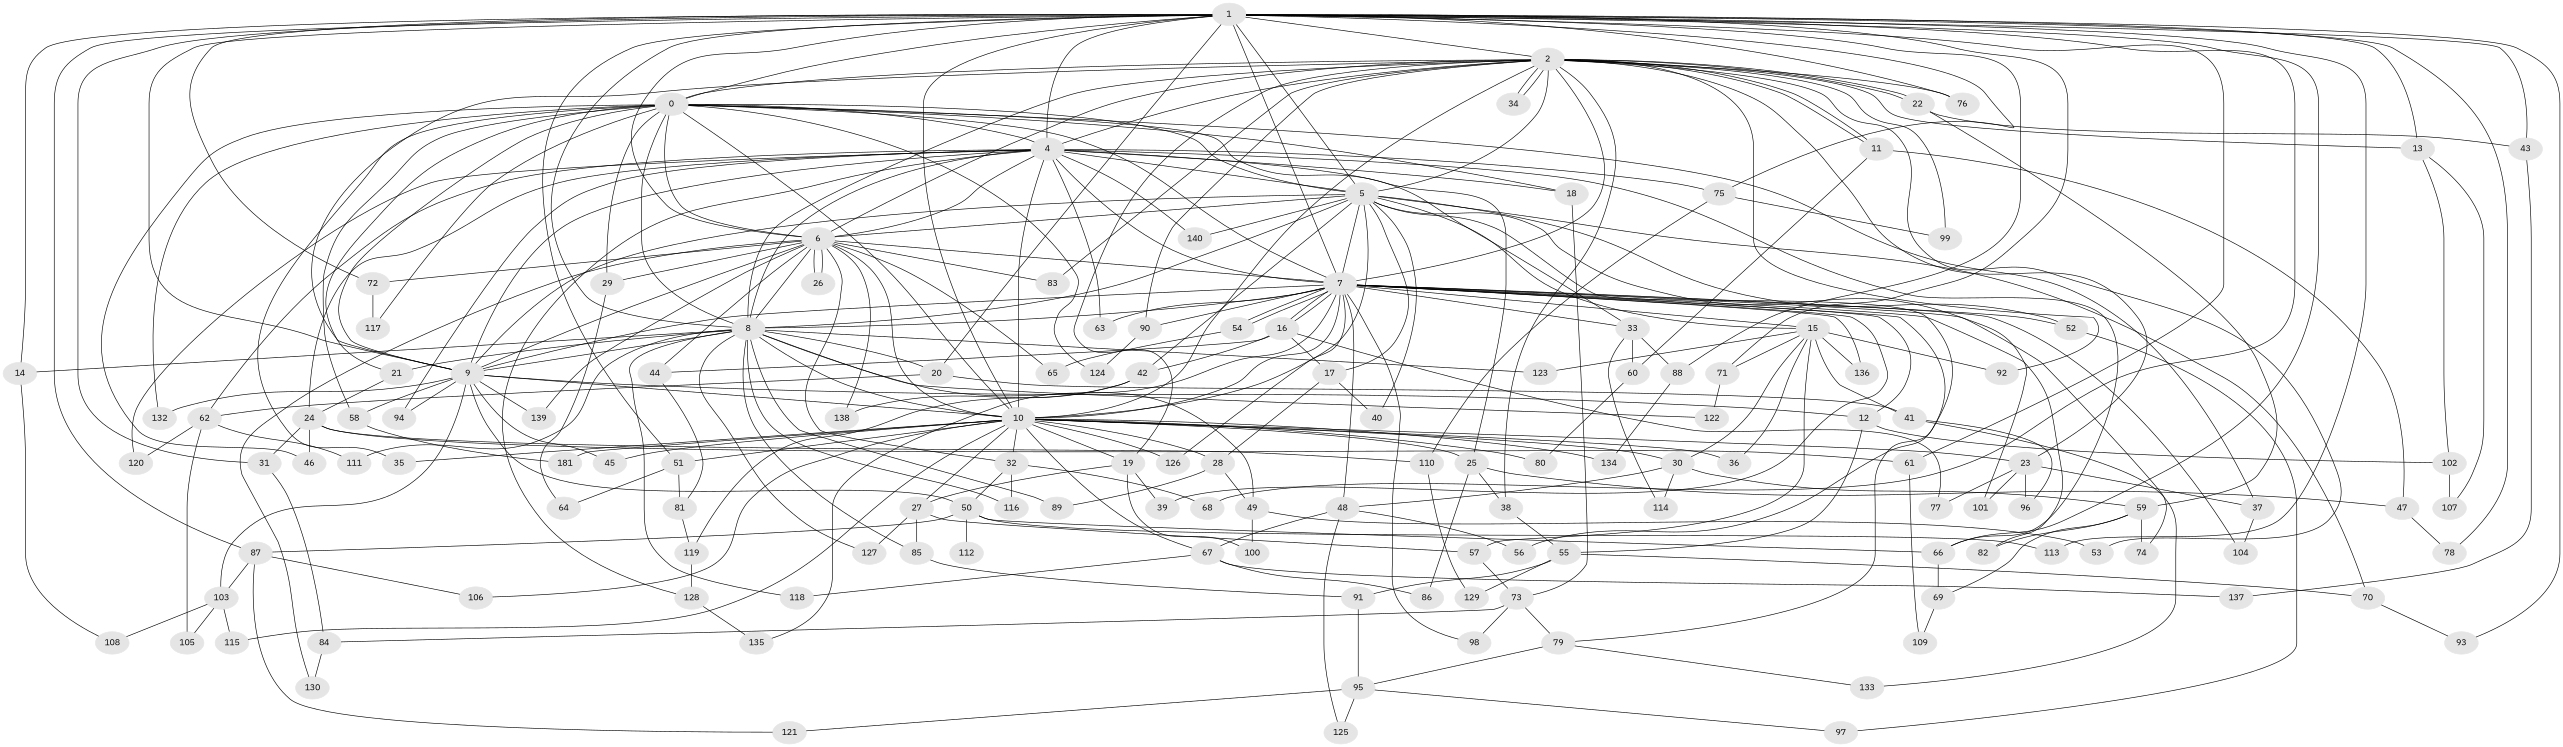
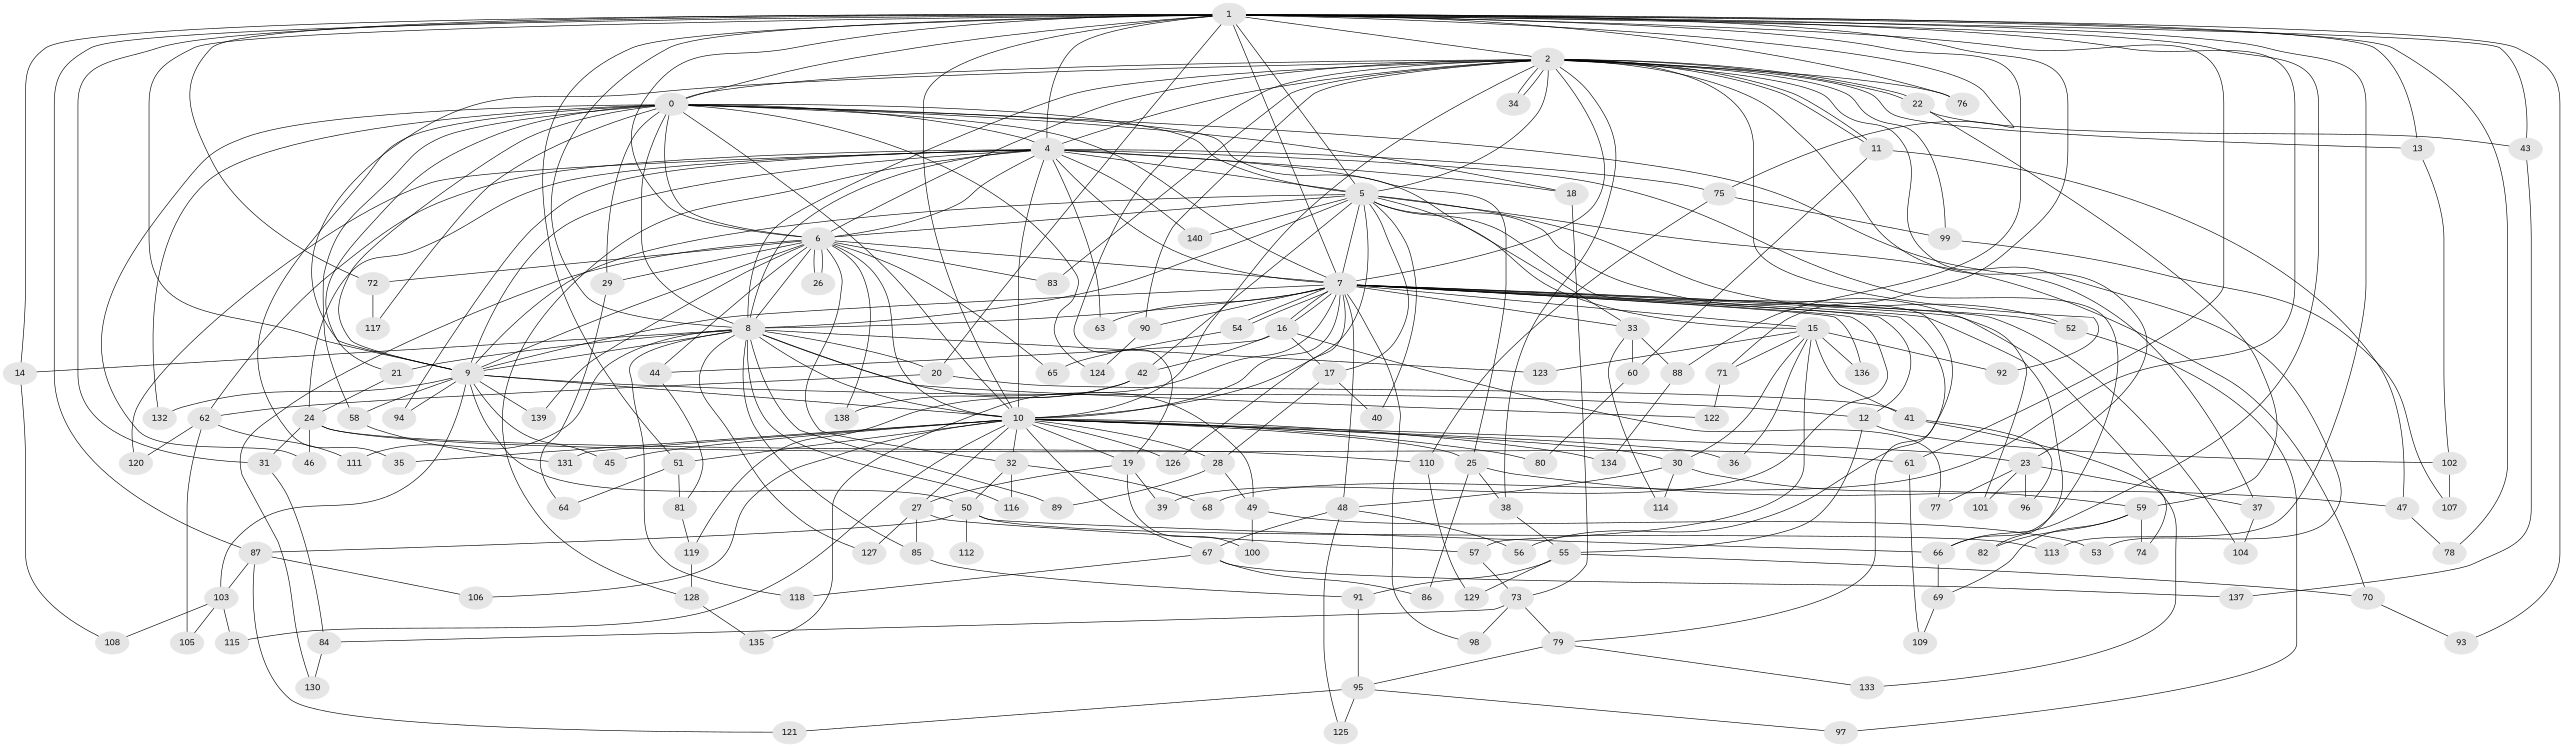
edge "13" -- "107": now "99" -- "107"
node "181": label "181" -> "131"
